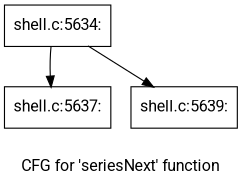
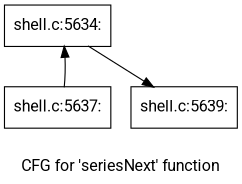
edge "shell.c:5634:" -> "shell.c:5637:": reversed
